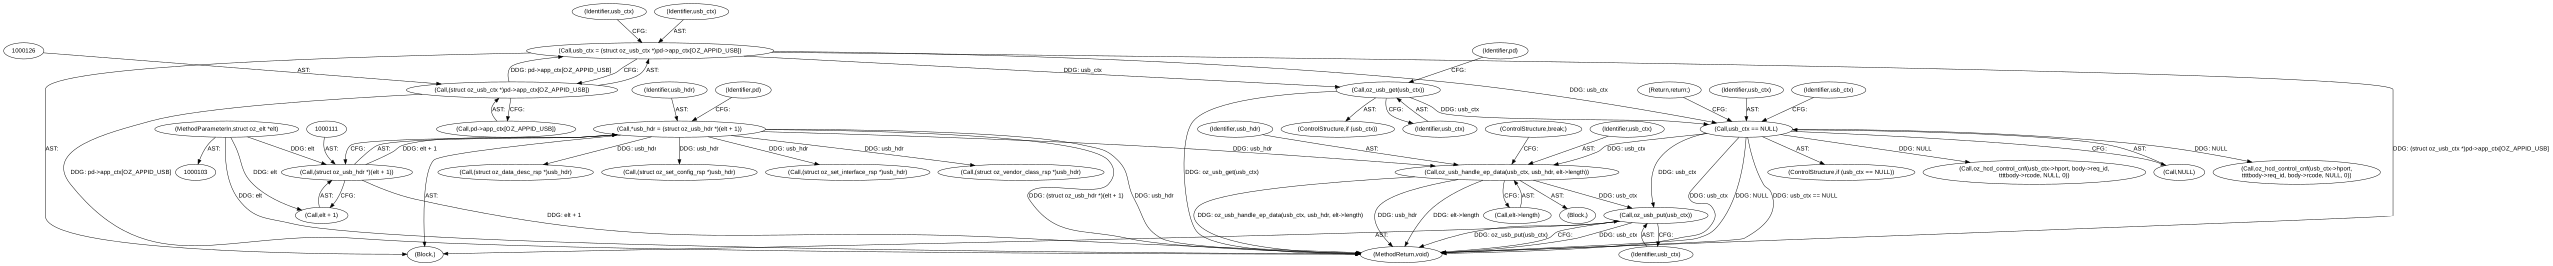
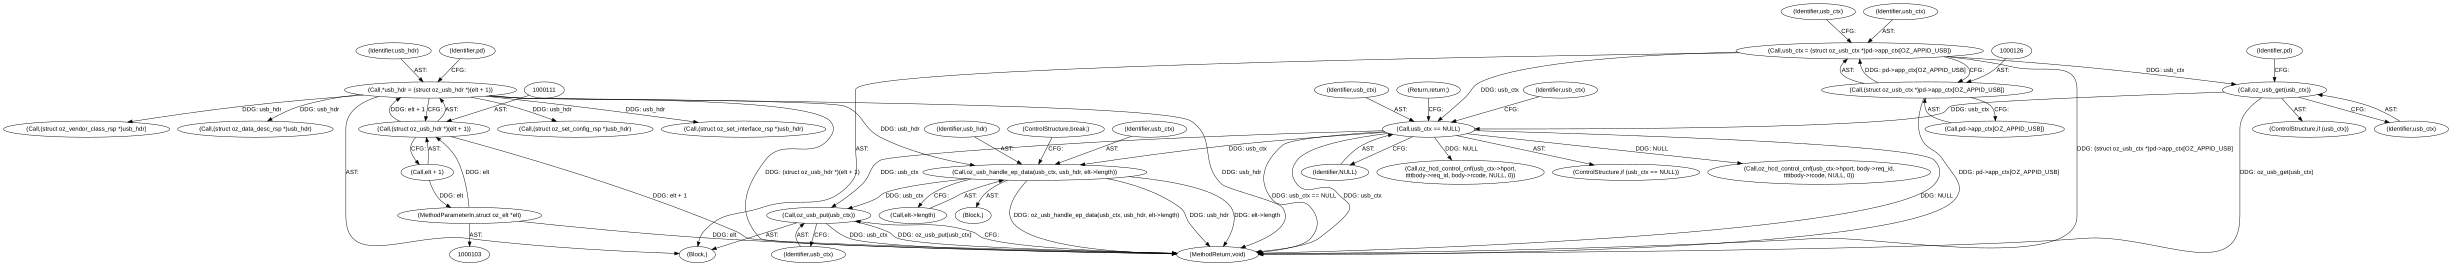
node "(Call,NULL)": label "(Call,NULL)" -> "(Identifier,NULL)"
edge "(MethodParameterIn,struct oz_elt *elt)" -> "(Call,elt + 1)": reversed
